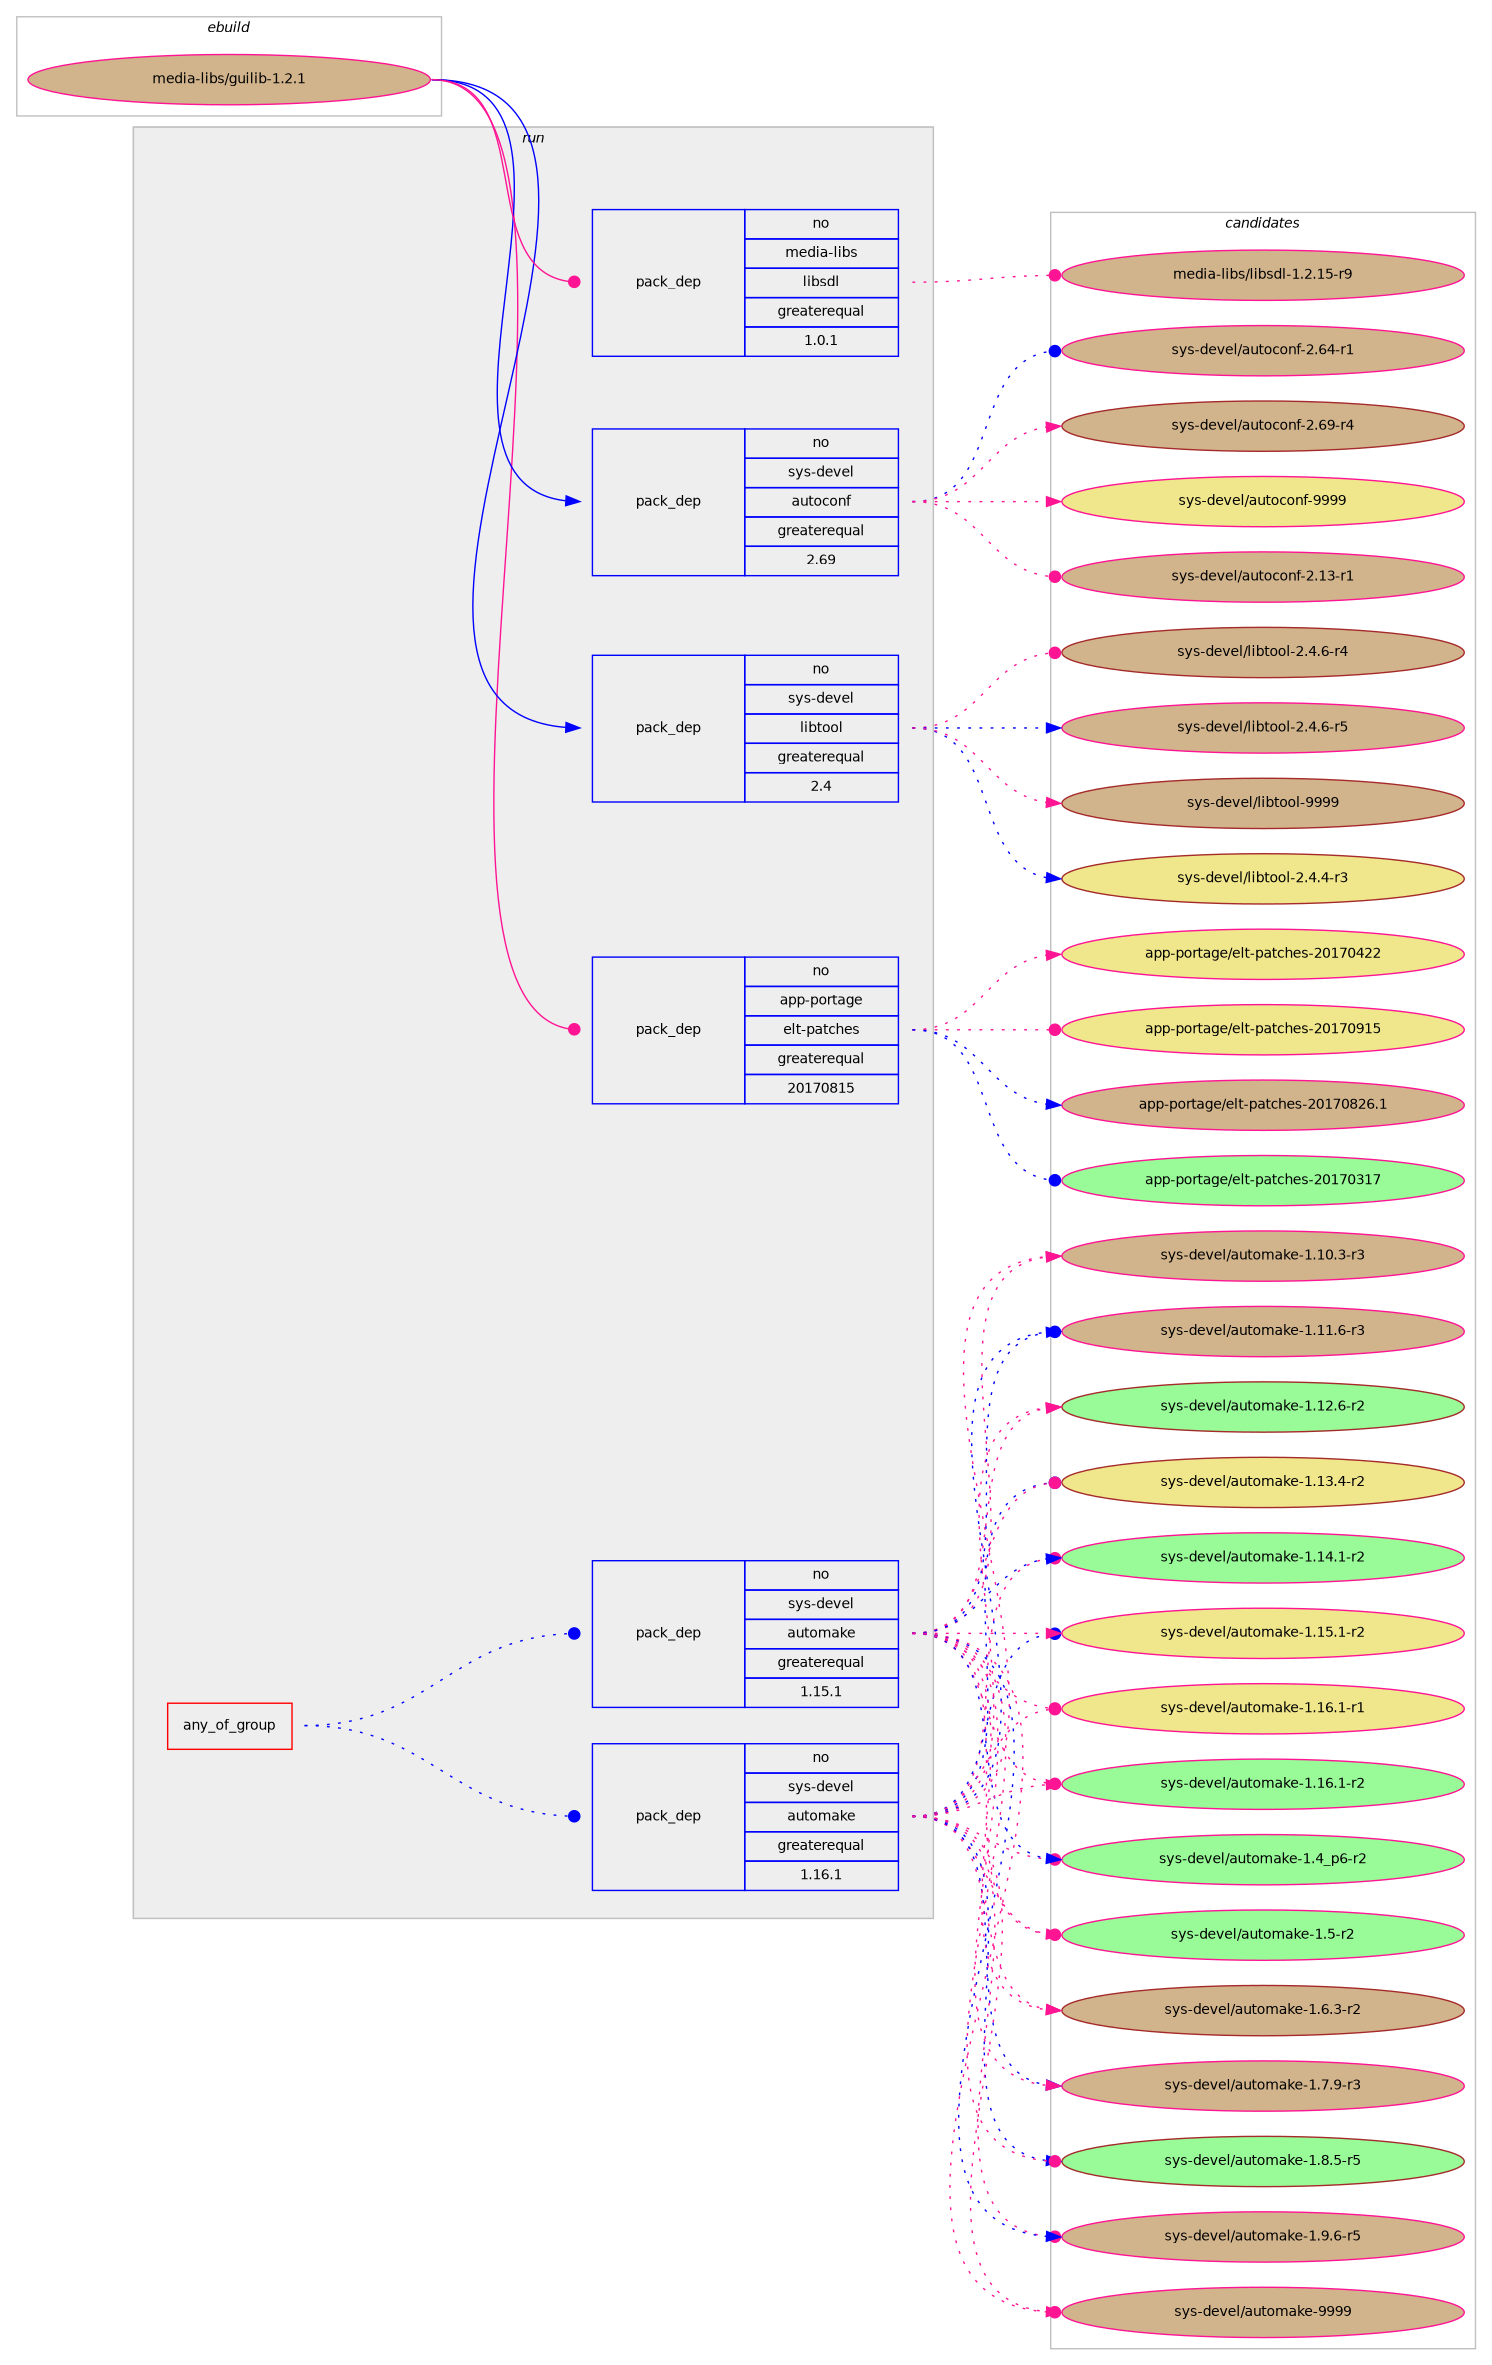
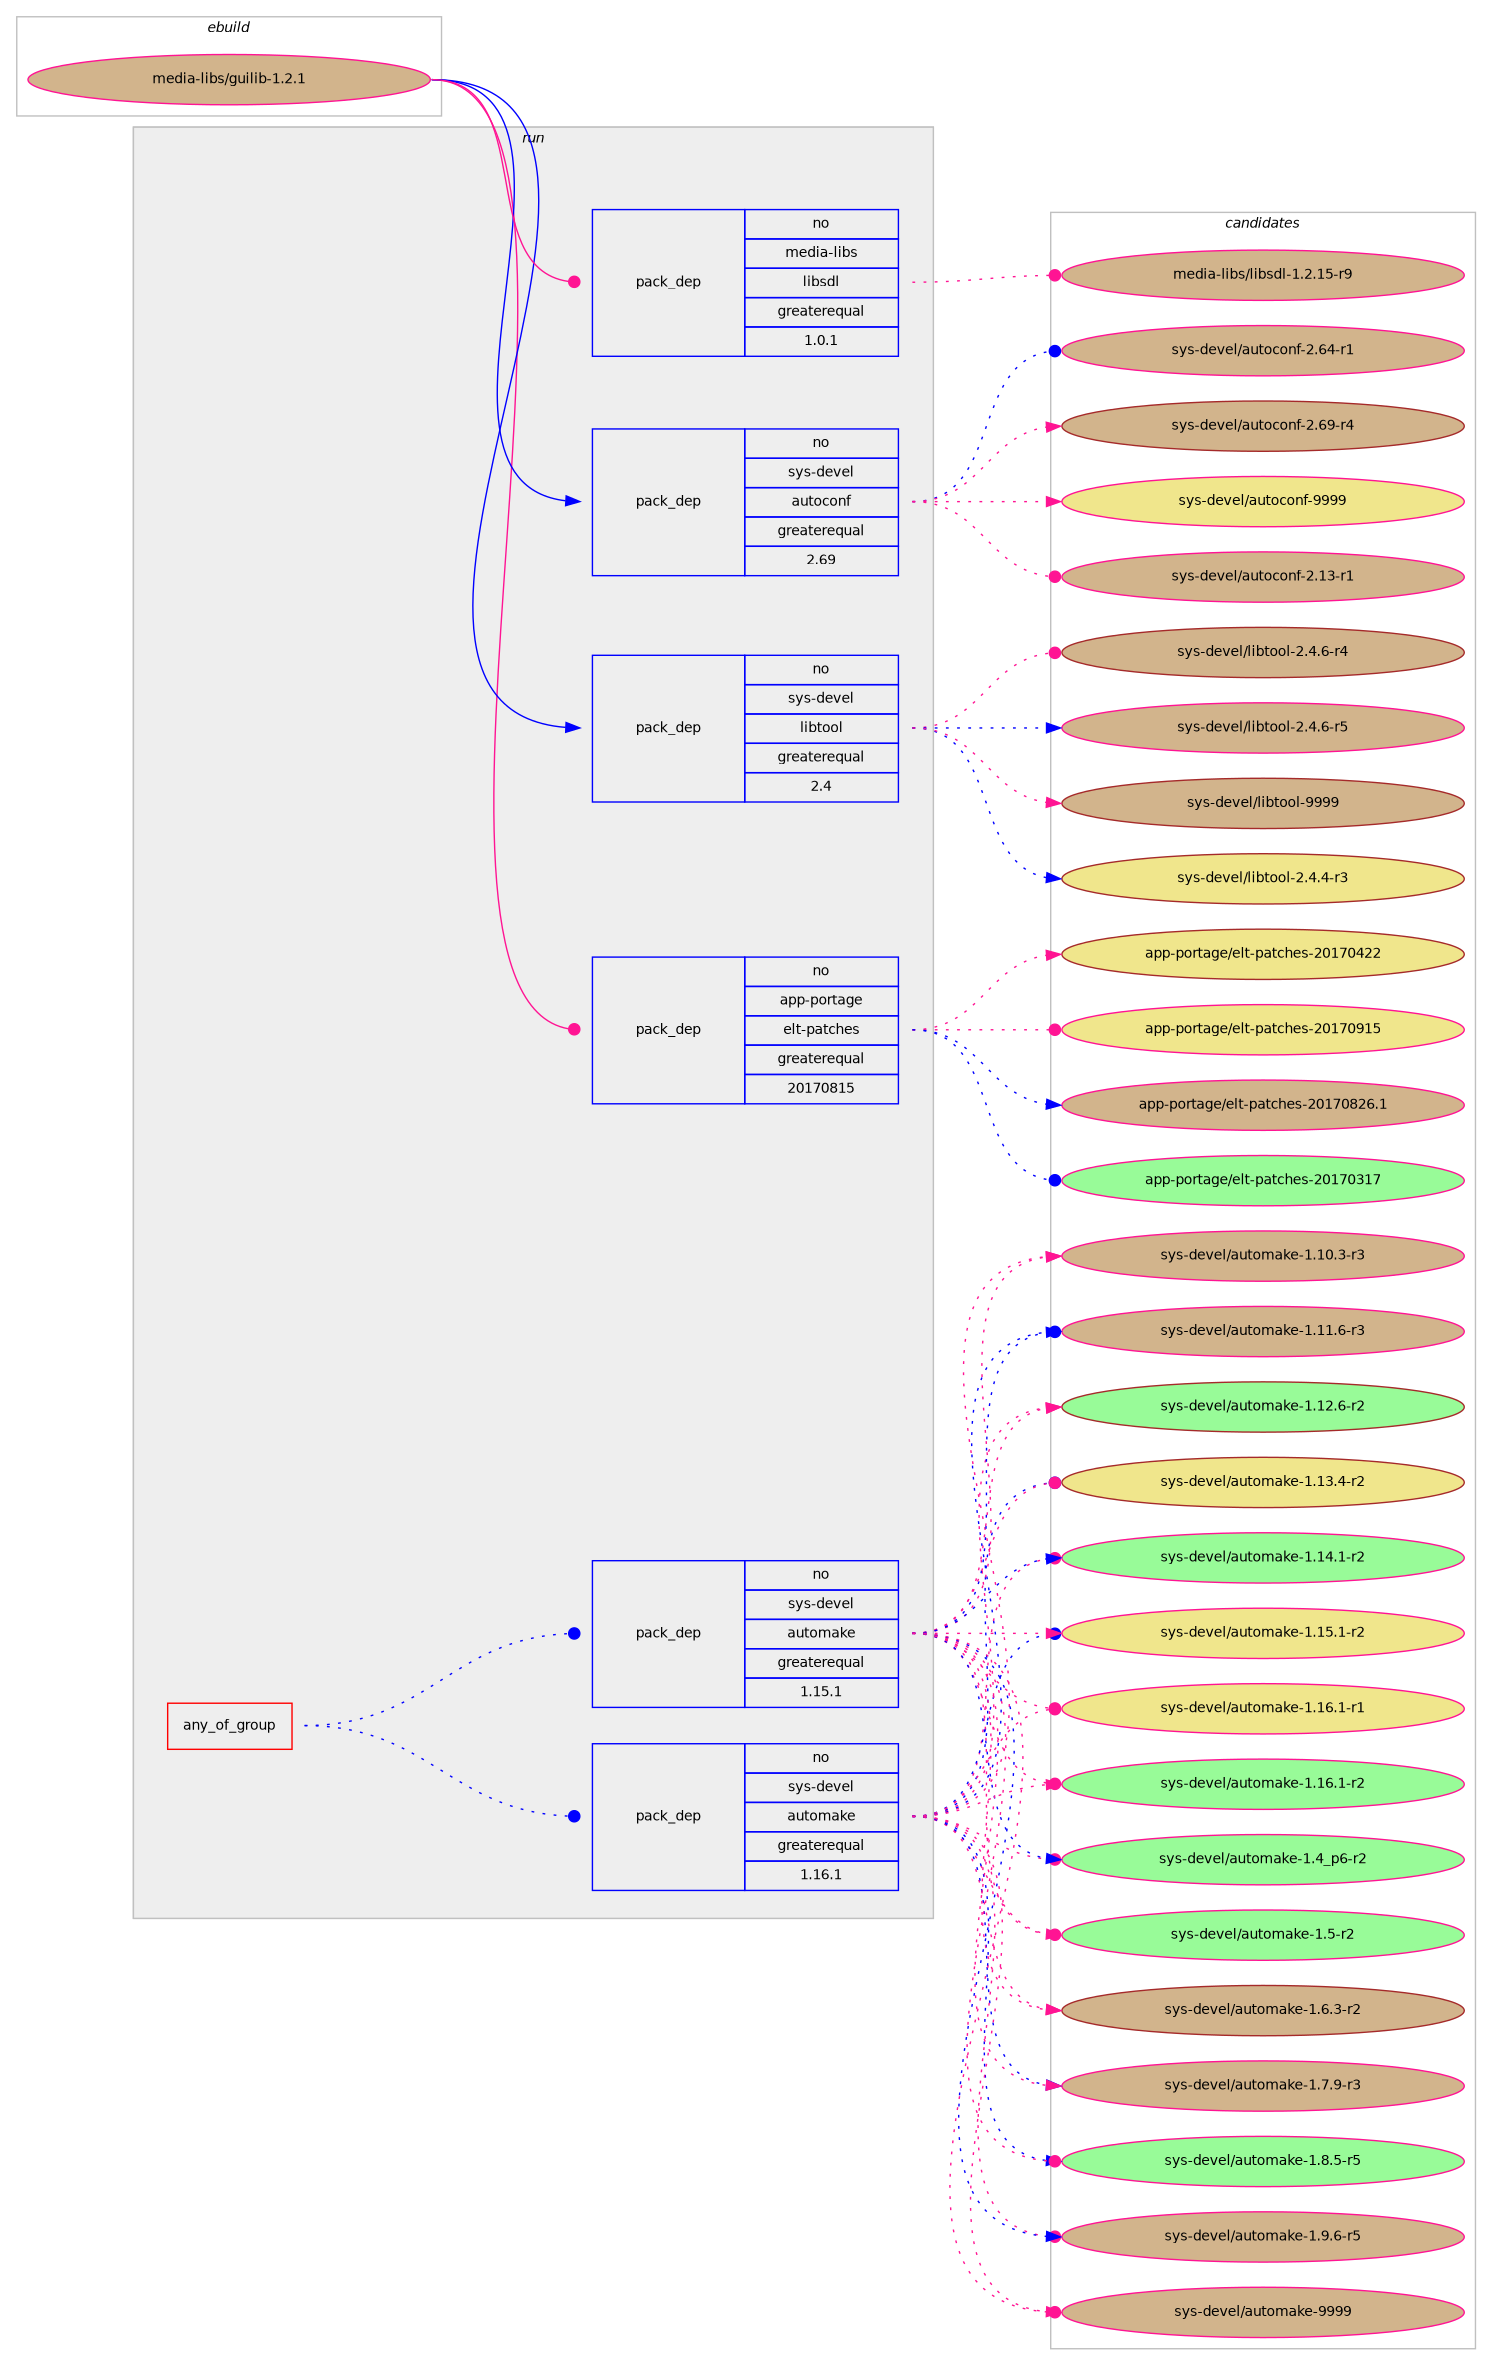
node "app-portage/elt-patches-20170422": color deeppink -> brown
node "sys-devel/automake-1.8.5-r5": color brown -> deeppink
